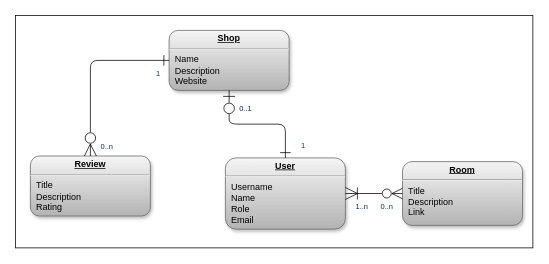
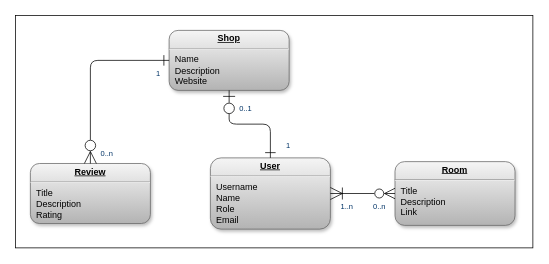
node "Review Title Description Rating": moved (90, 186) -> (90, 194)
node "User Username Name Role Email": moved (285, 194) -> (270, 194)
node "Room Title Description Link": moved (463, 194) -> (455, 194)
